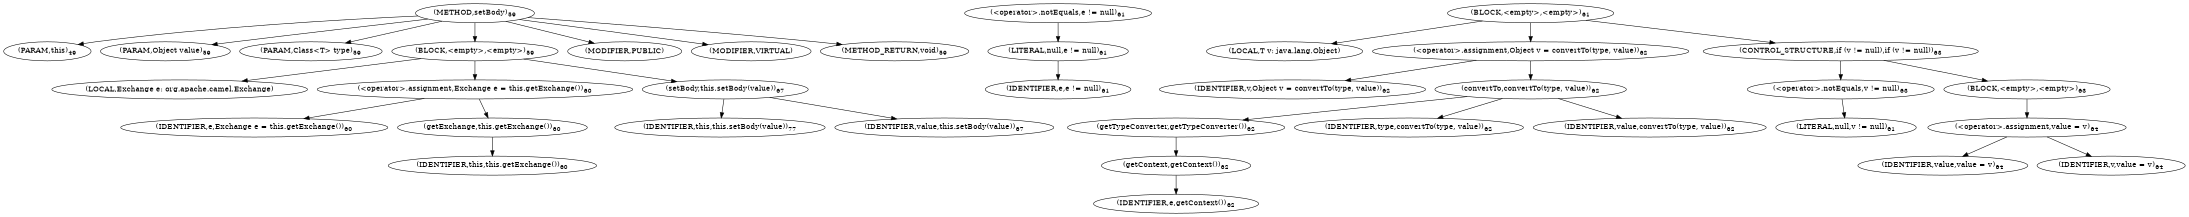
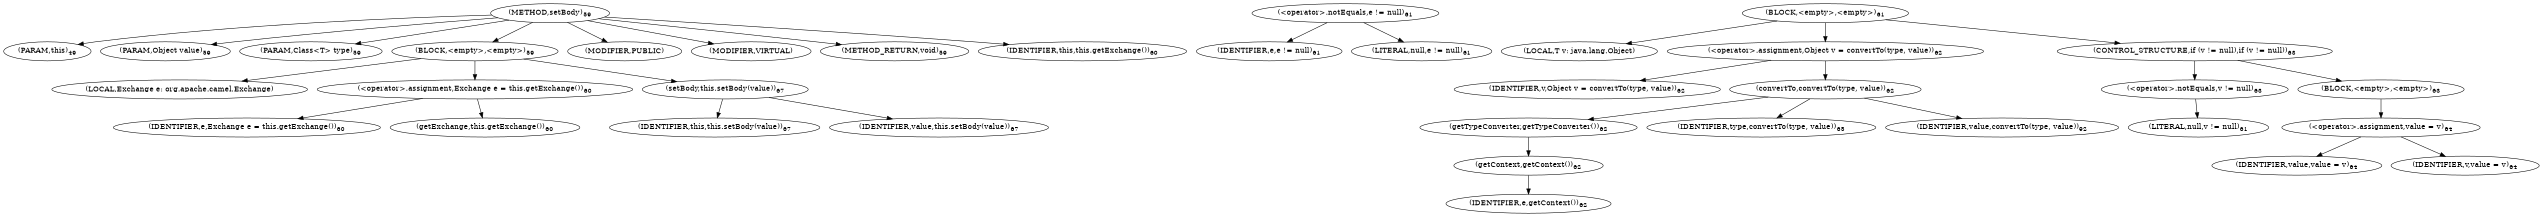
edge "(LITERAL,null,e != null)" -> "(IDENTIFIER,e,e != null)": now "(<operator>.notEquals,e != null)" -> "(IDENTIFIER,e,e != null)"
node "(IDENTIFIER,this,this.setBody(value))": text "77" -> "67"
node "(IDENTIFIER,type,convertTo(type, value))": text "62" -> "65"
node "(IDENTIFIER,value,convertTo(type, value))": text "62" -> "92"
edge "(getExchange,this.getExchange())" -> "(IDENTIFIER,this,this.getExchange())": now "(METHOD,setBody)" -> "(IDENTIFIER,this,this.getExchange())"
